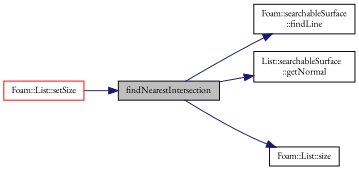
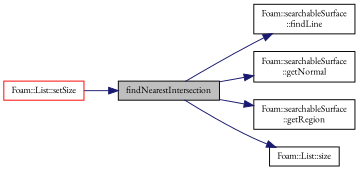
node "List::searchableSurface ::getNormal": label "List::searchableSurface ::getNormal" -> "Foam::searchableSurface ::getNormal"
node "Foam::searchableSurface ::getRegion": added
